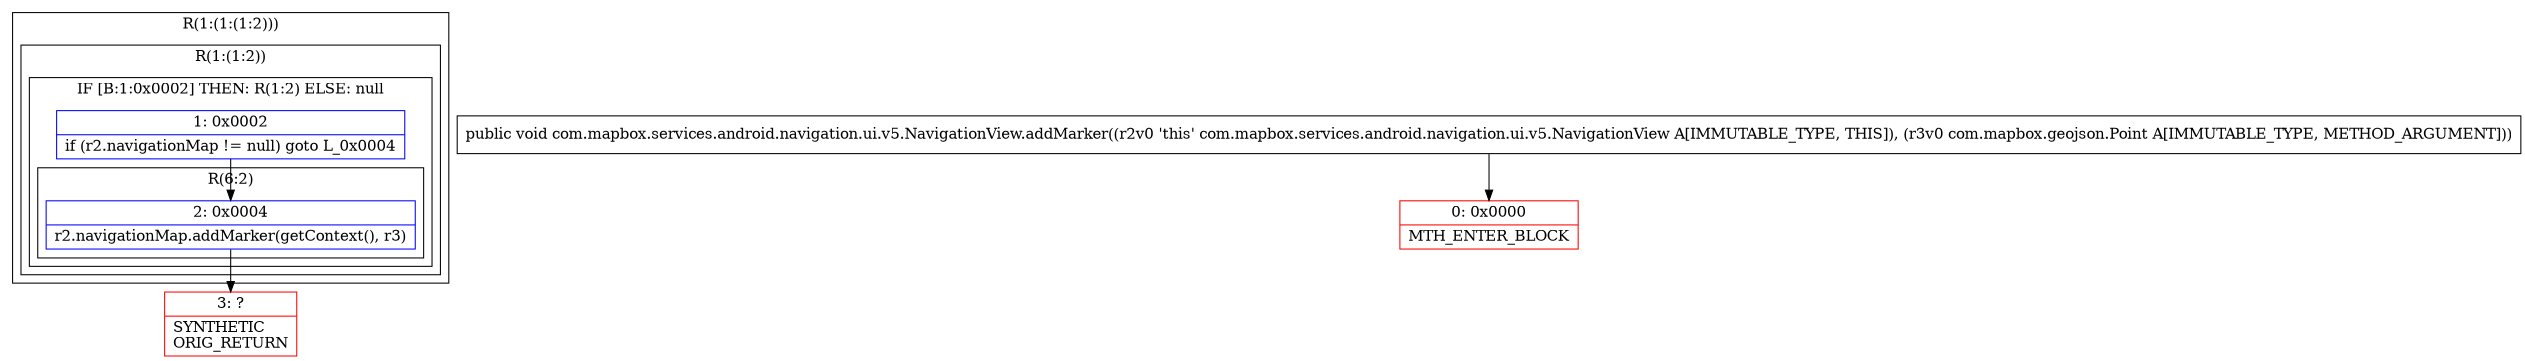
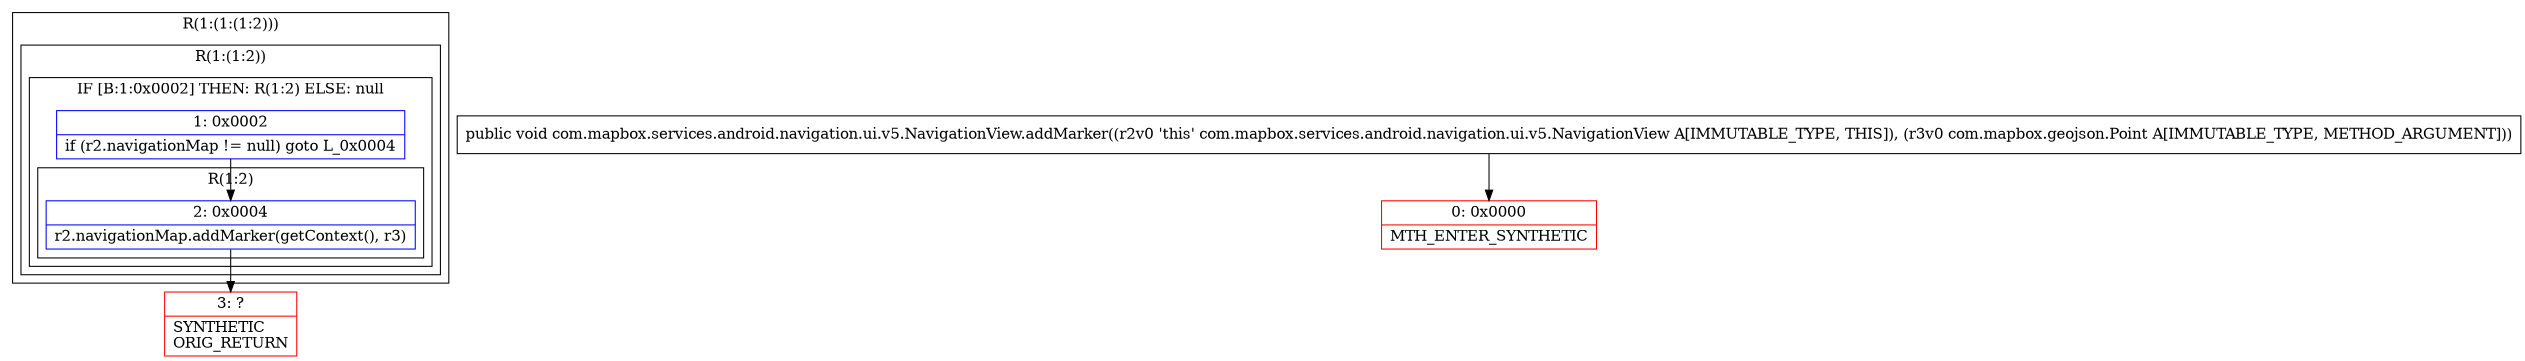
cluster "R(6:2)": label "R(6:2)" -> "R(1:2)"
node "0: 0x0000": text "MTH_ENTER_BLOCK" -> "MTH_ENTER_SYNTHETIC"
